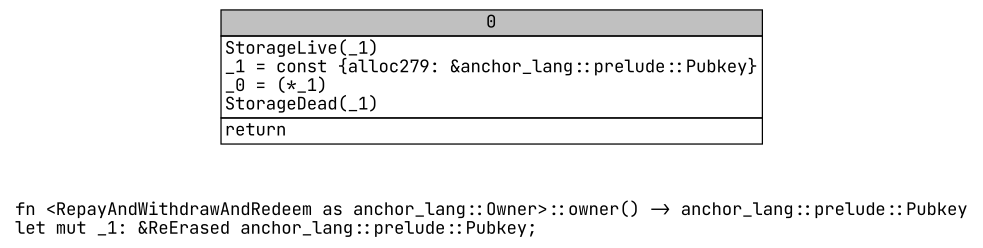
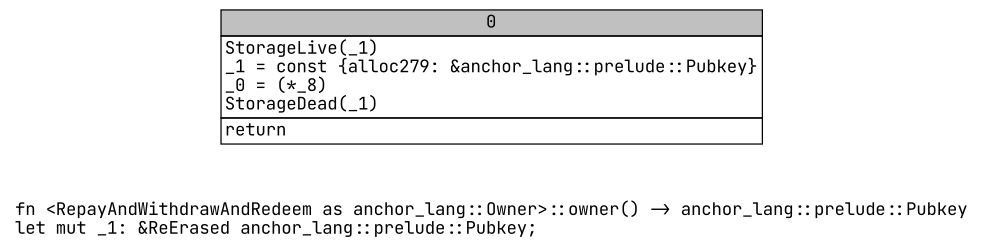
node "0": text "_0 = (*_1)" -> "_0 = (*_8)"
